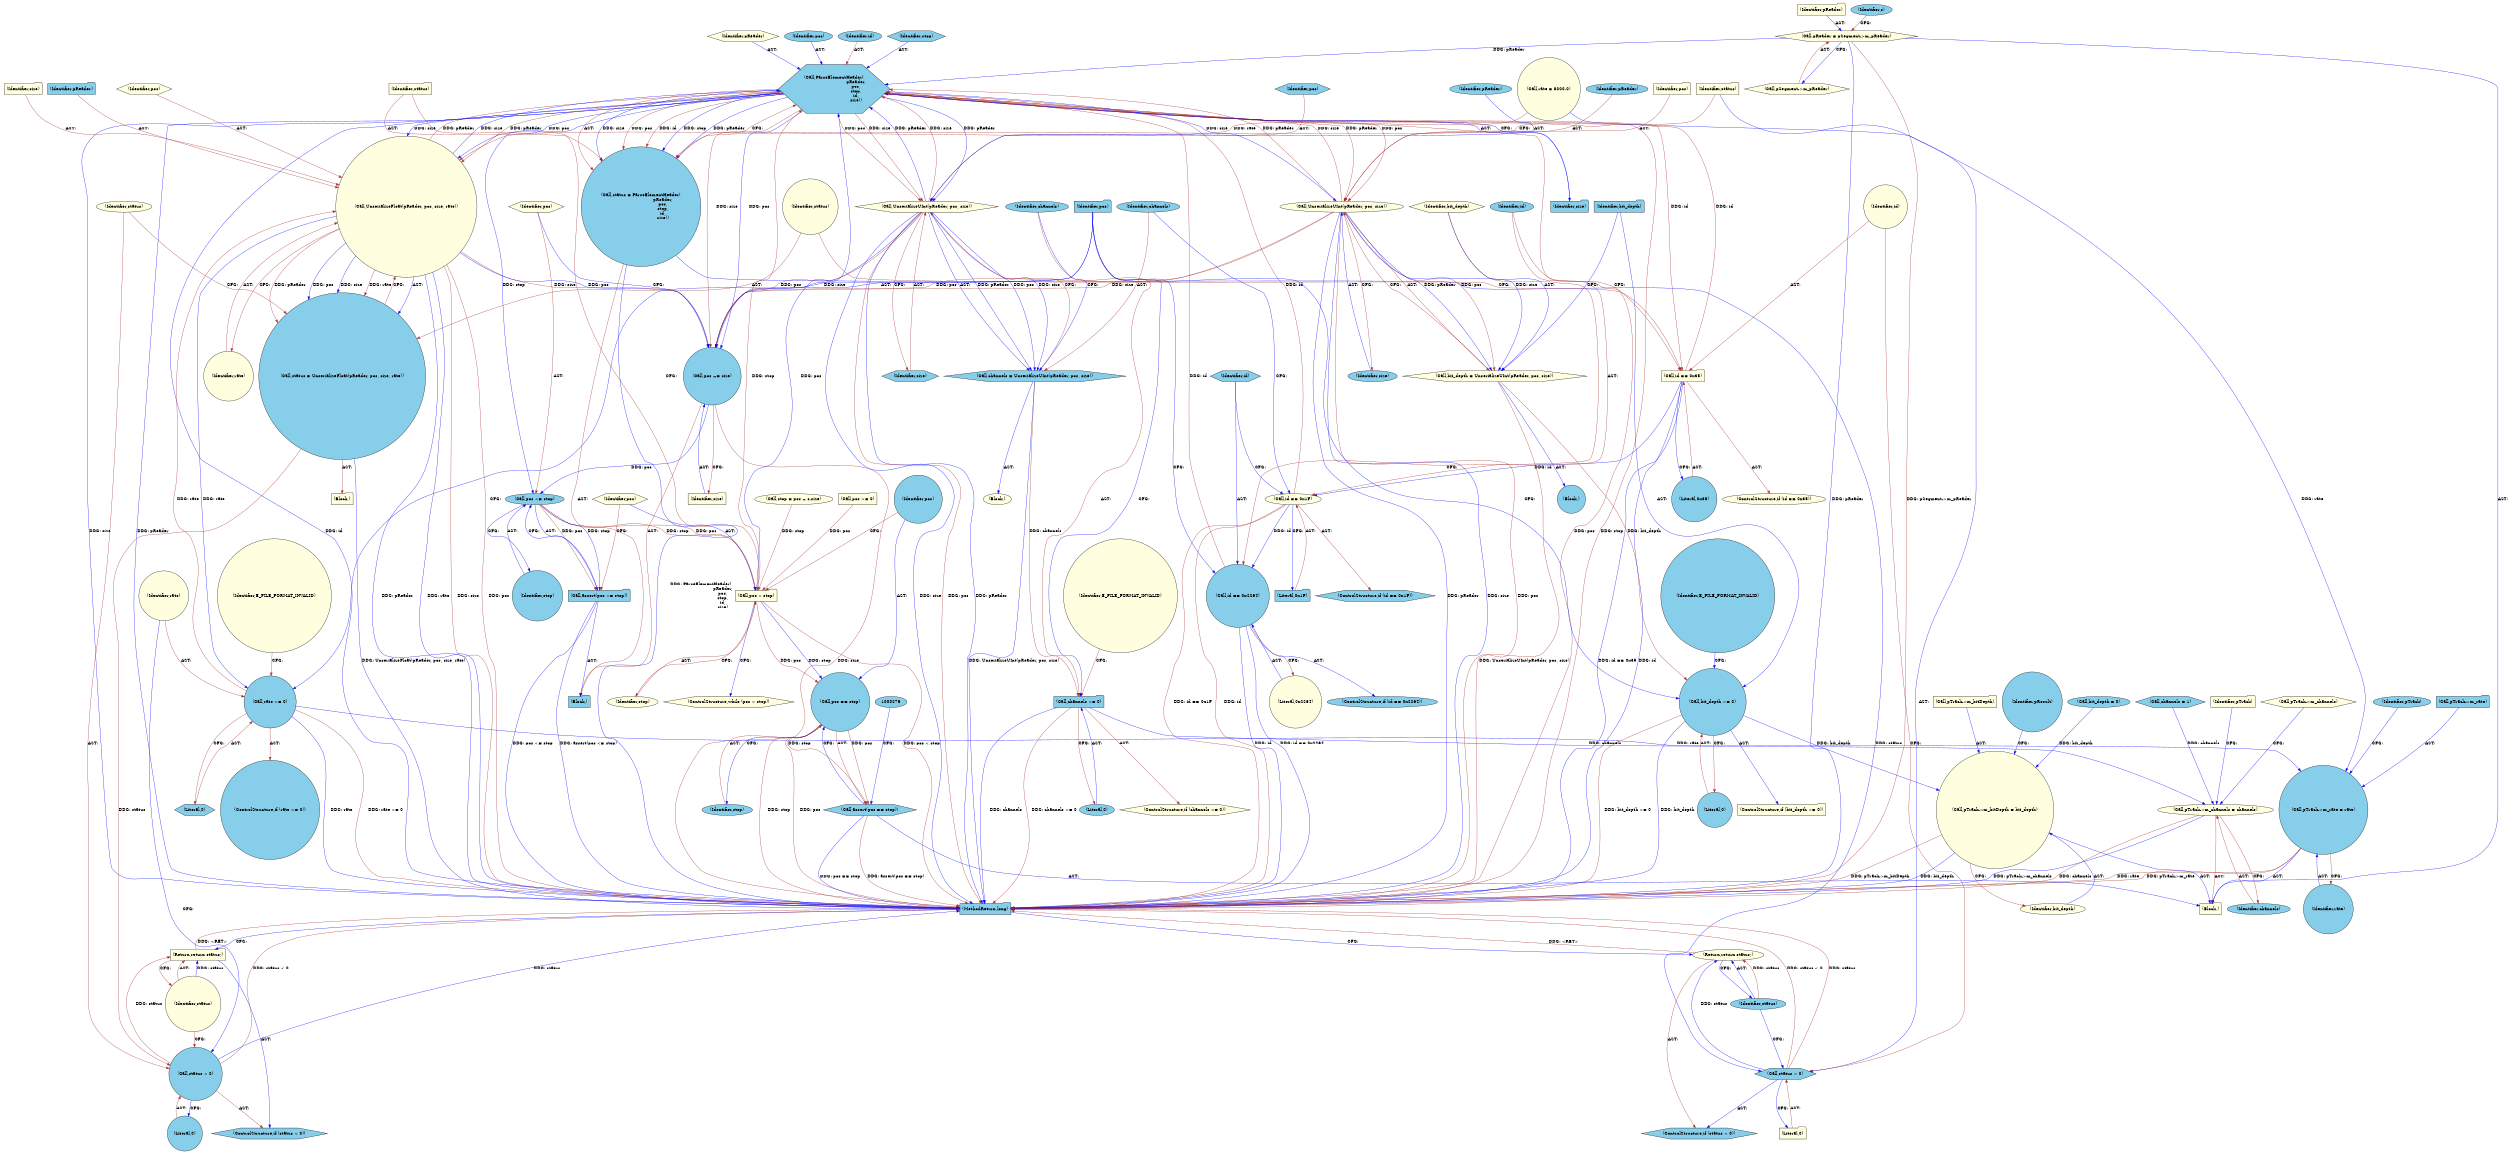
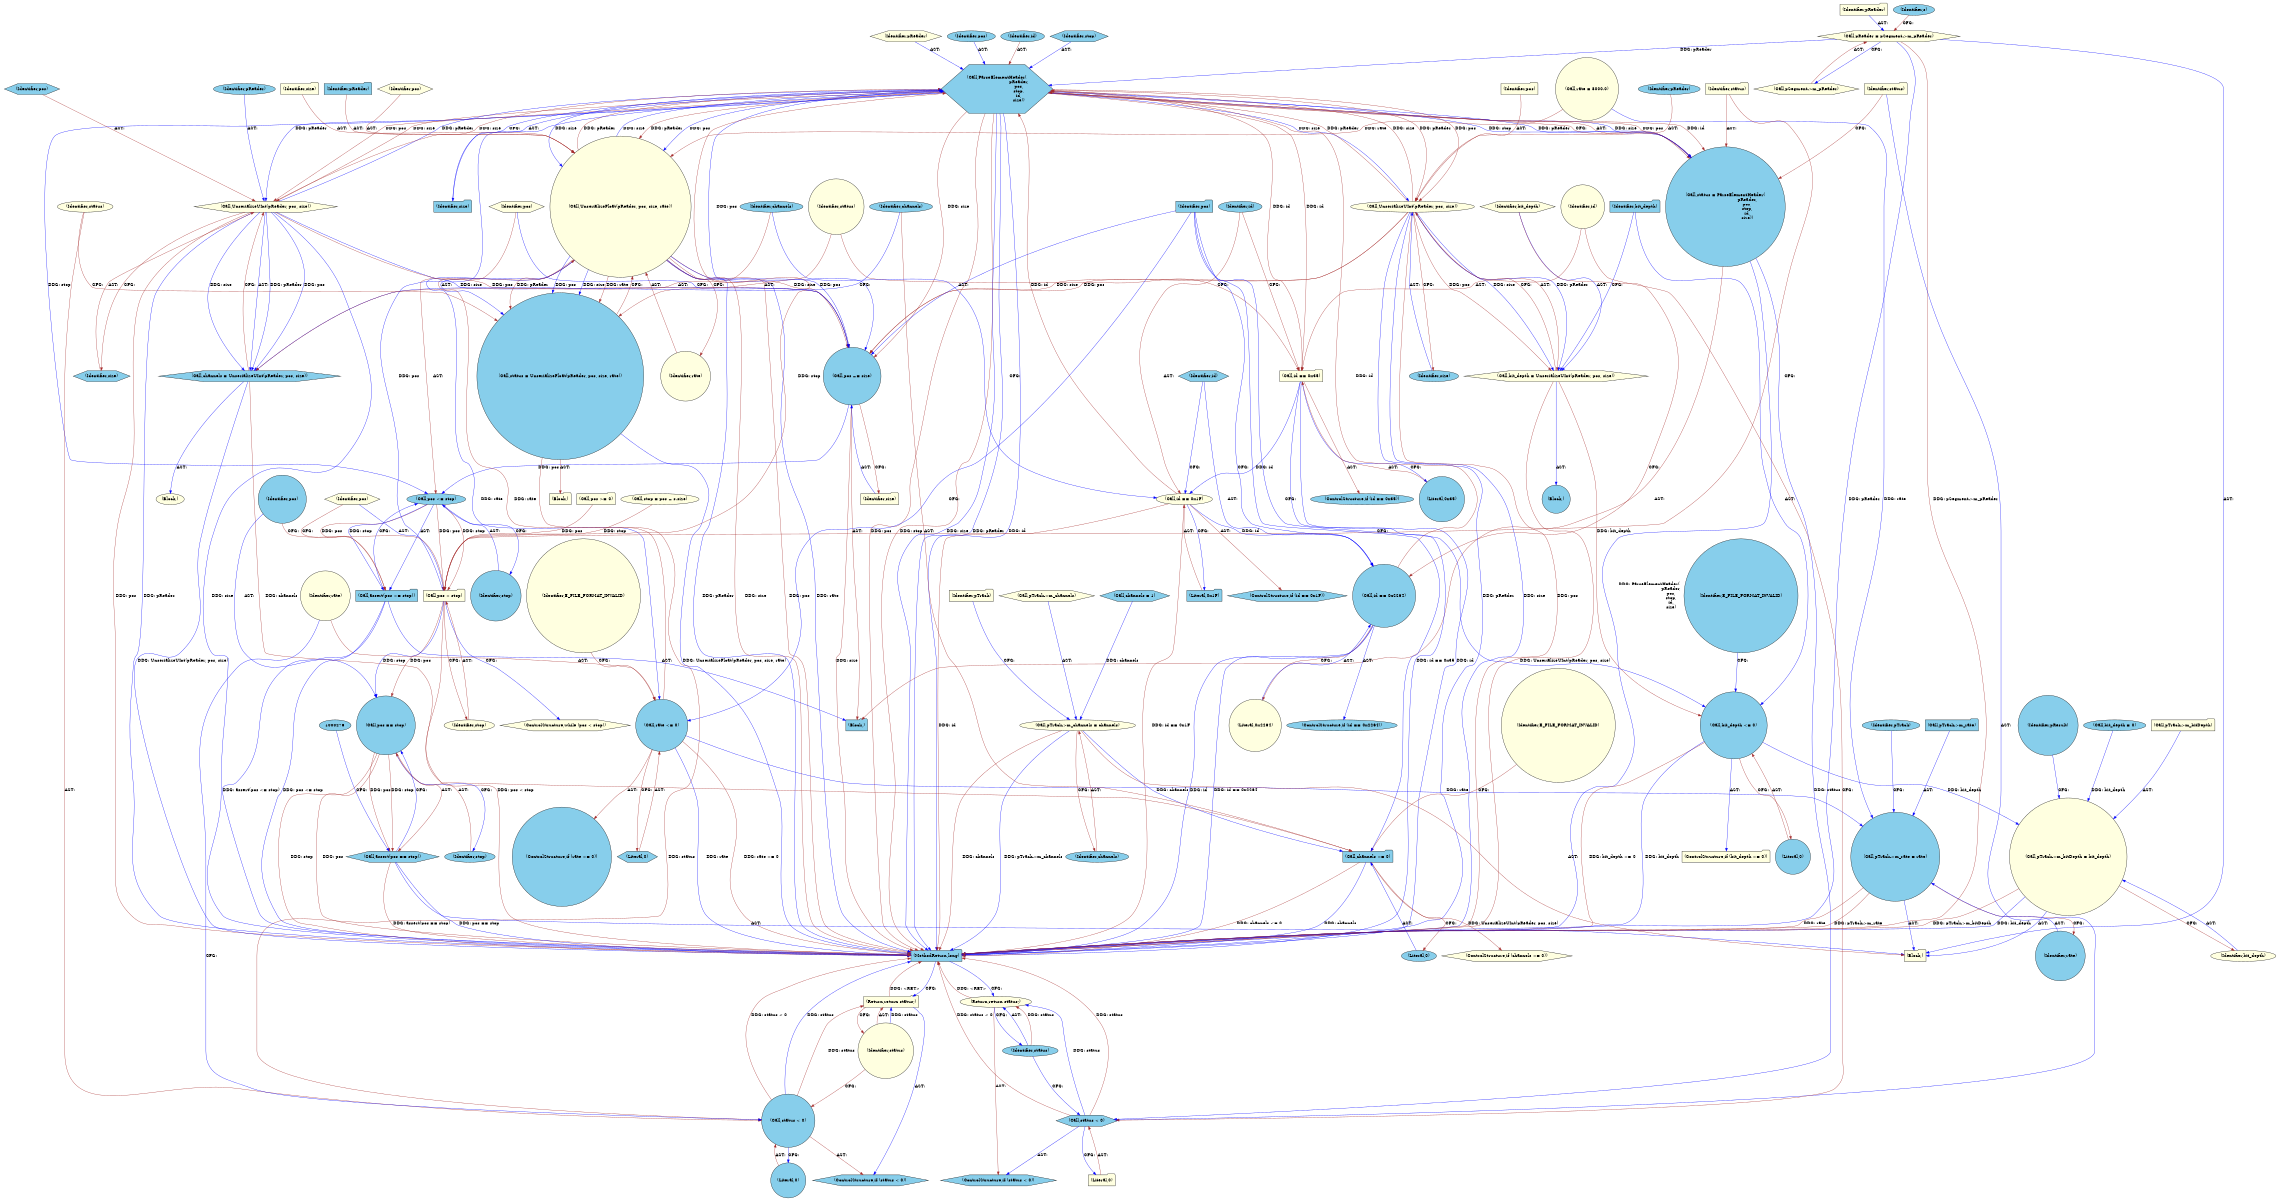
node "(ControlStructure,if (id == 0x35))": fillcolor lightyellow -> skyblue
edge "(Call,channels <= 0)" -> "(ControlStructure,if (channels <= 0))": label "AST: " -> "DDG: UnserializeUInt(pReader, pos, size)"
edge "(Call,pTrack->m_channels)" -> "(Call,pTrack->m_channels = channels)": label "CFG: " -> "AST: "
edge "(Call,channels <= 0)" -> "(Call,pTrack->m_channels = channels)": reversed
